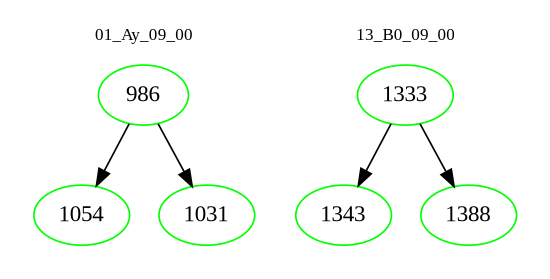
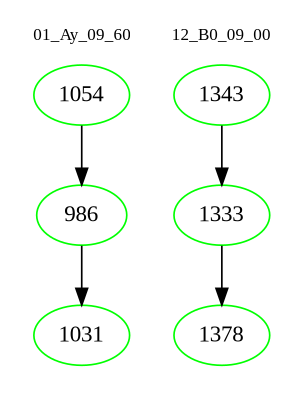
cluster "01_Ay_09_00": label "01_Ay_09_00" -> "01_Ay_09_60"
cluster "13_B0_09_00": label "13_B0_09_00" -> "12_B0_09_00"
edge "986" -> "1054": reversed
edge "1333" -> "1343": reversed
node "1388": label "1388" -> "1378"
